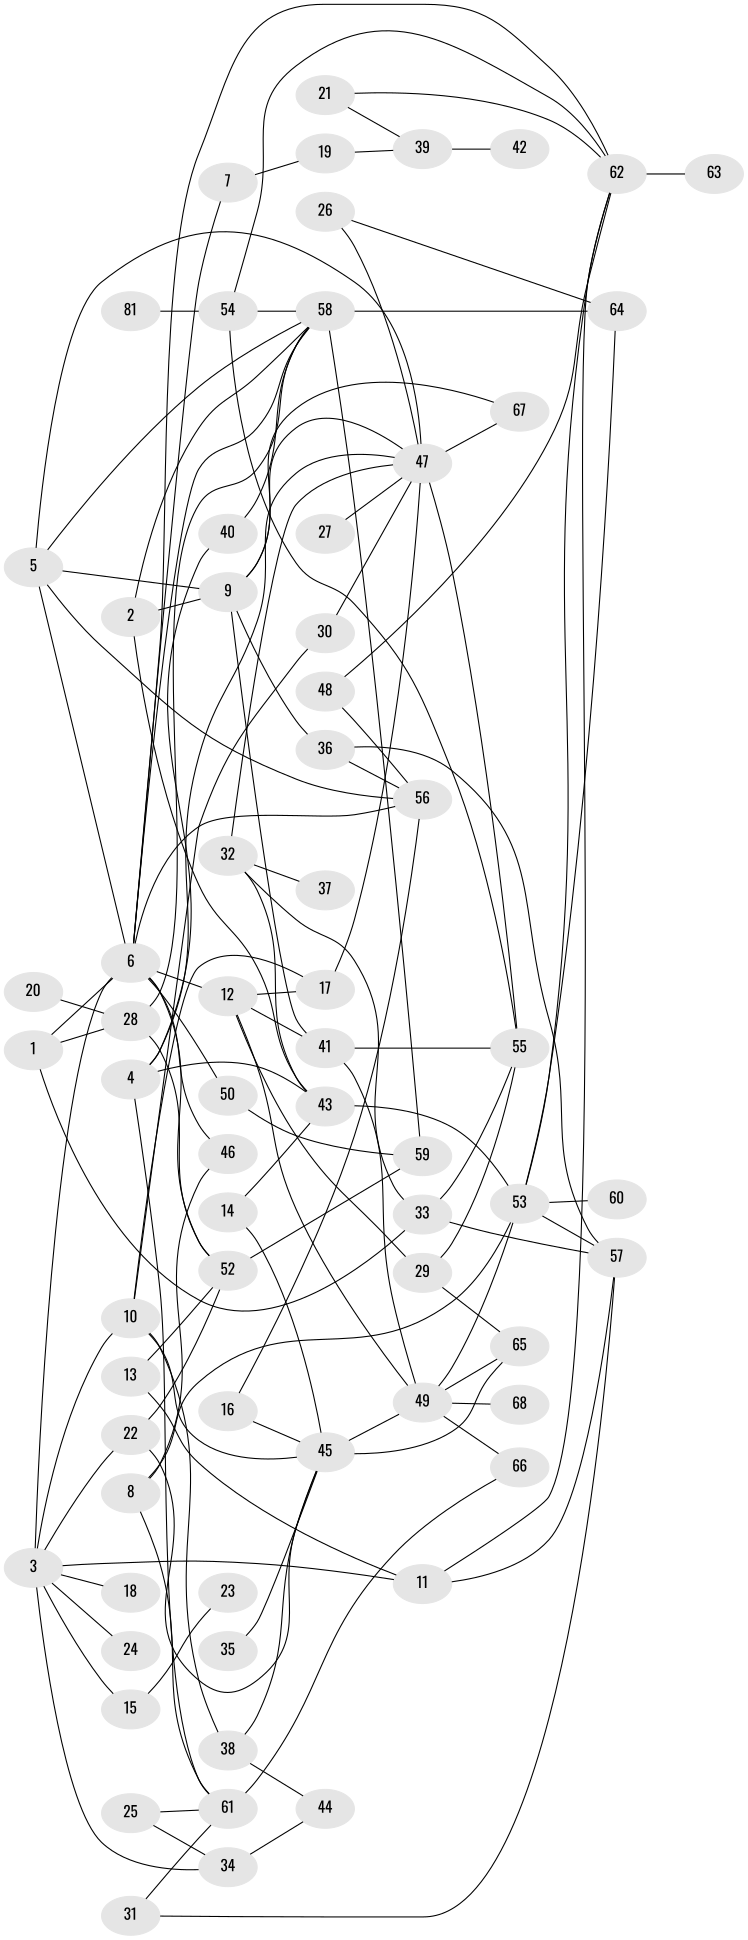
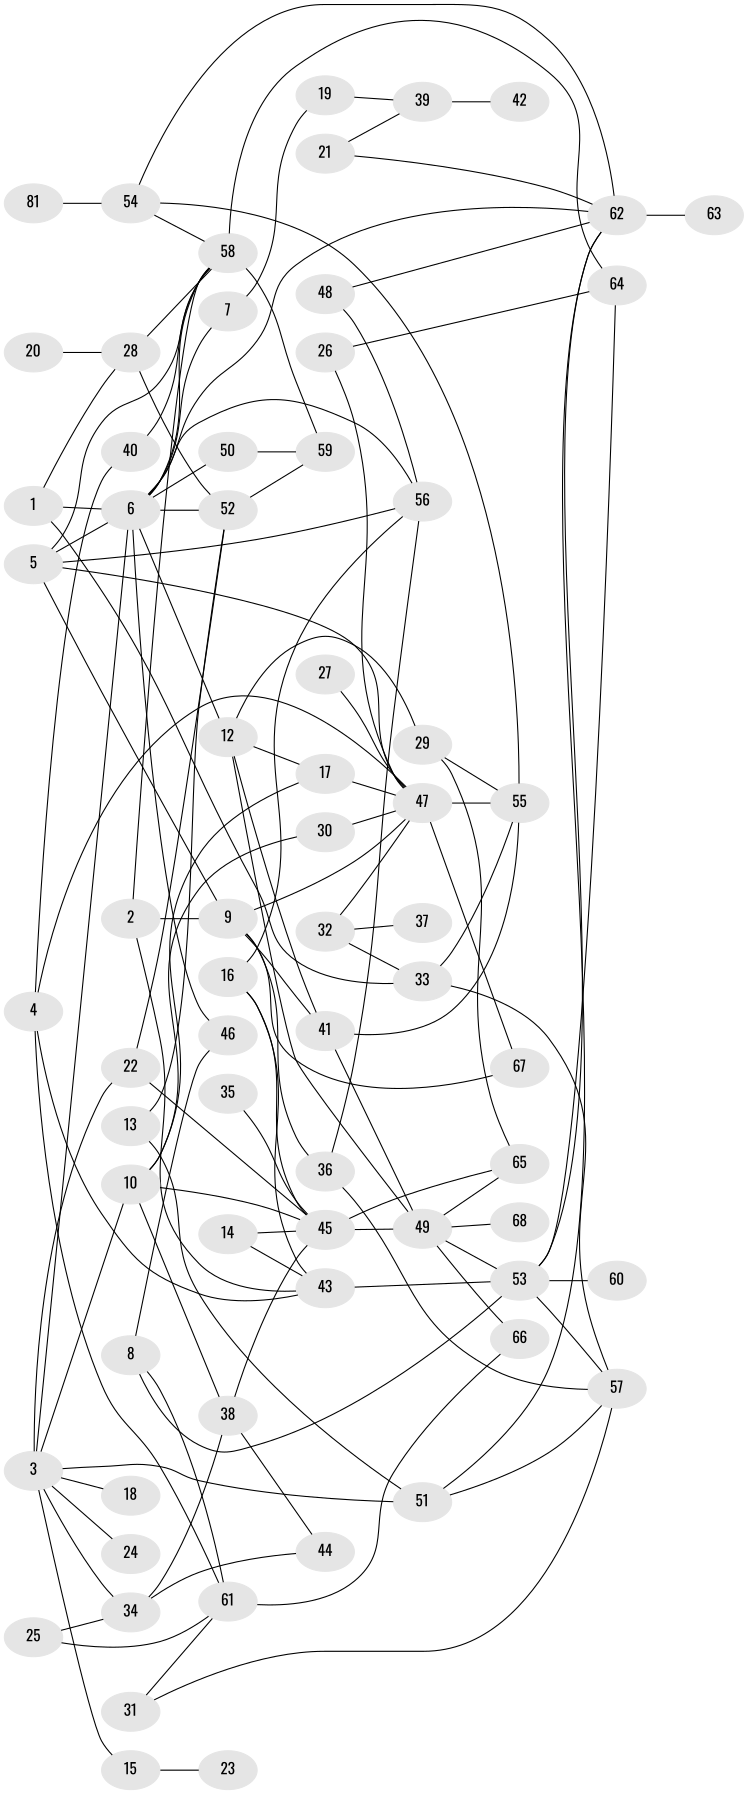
edge "32" -- "43": now "16" -- "43"
edge "38" -- "34": added
node "11": label "11" -> "51"
